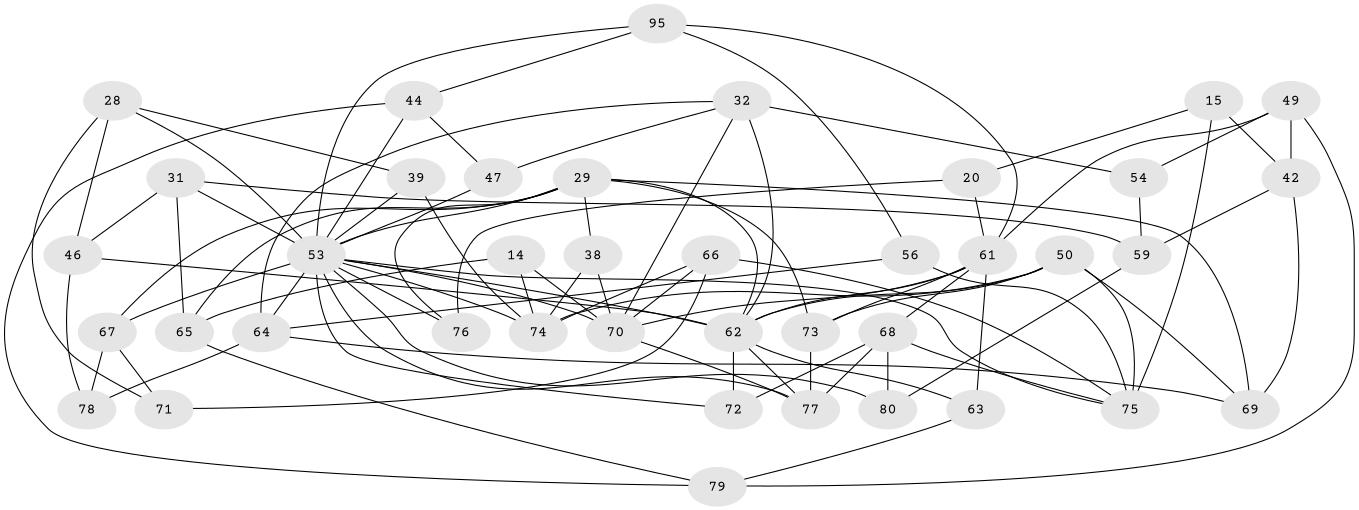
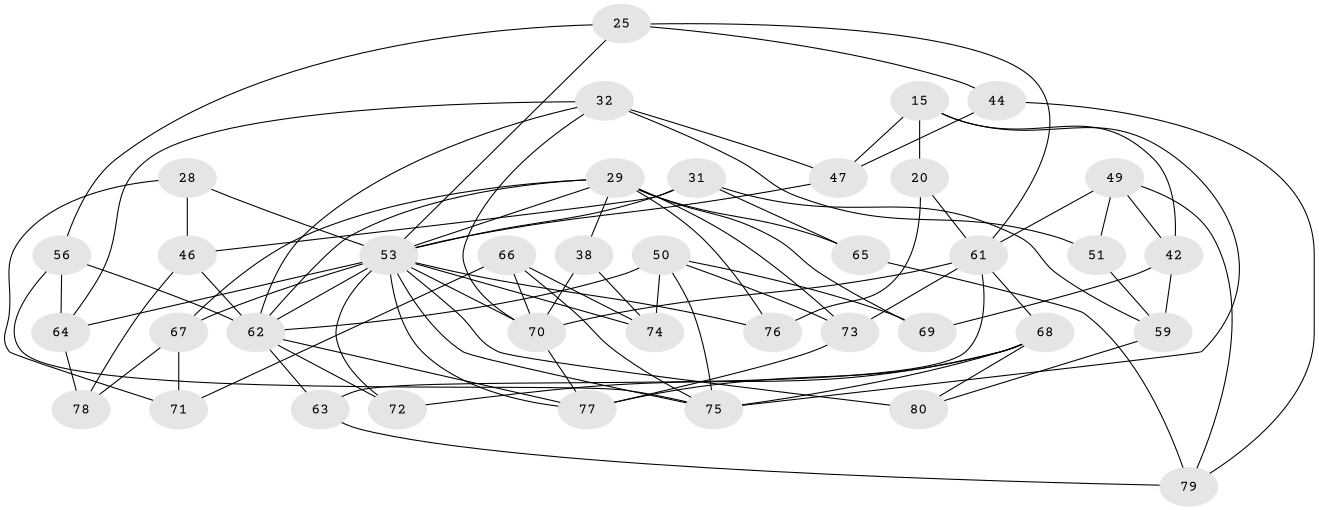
node "95": label "95" -> "25"
edge "15" -- "47": added
edge "44" -- "53": removed
node "39": removed
node "54": label "54" -> "51"
node "14": removed
edge "61" -- "62": now "56" -- "62"
edge "64" -- "69": removed
